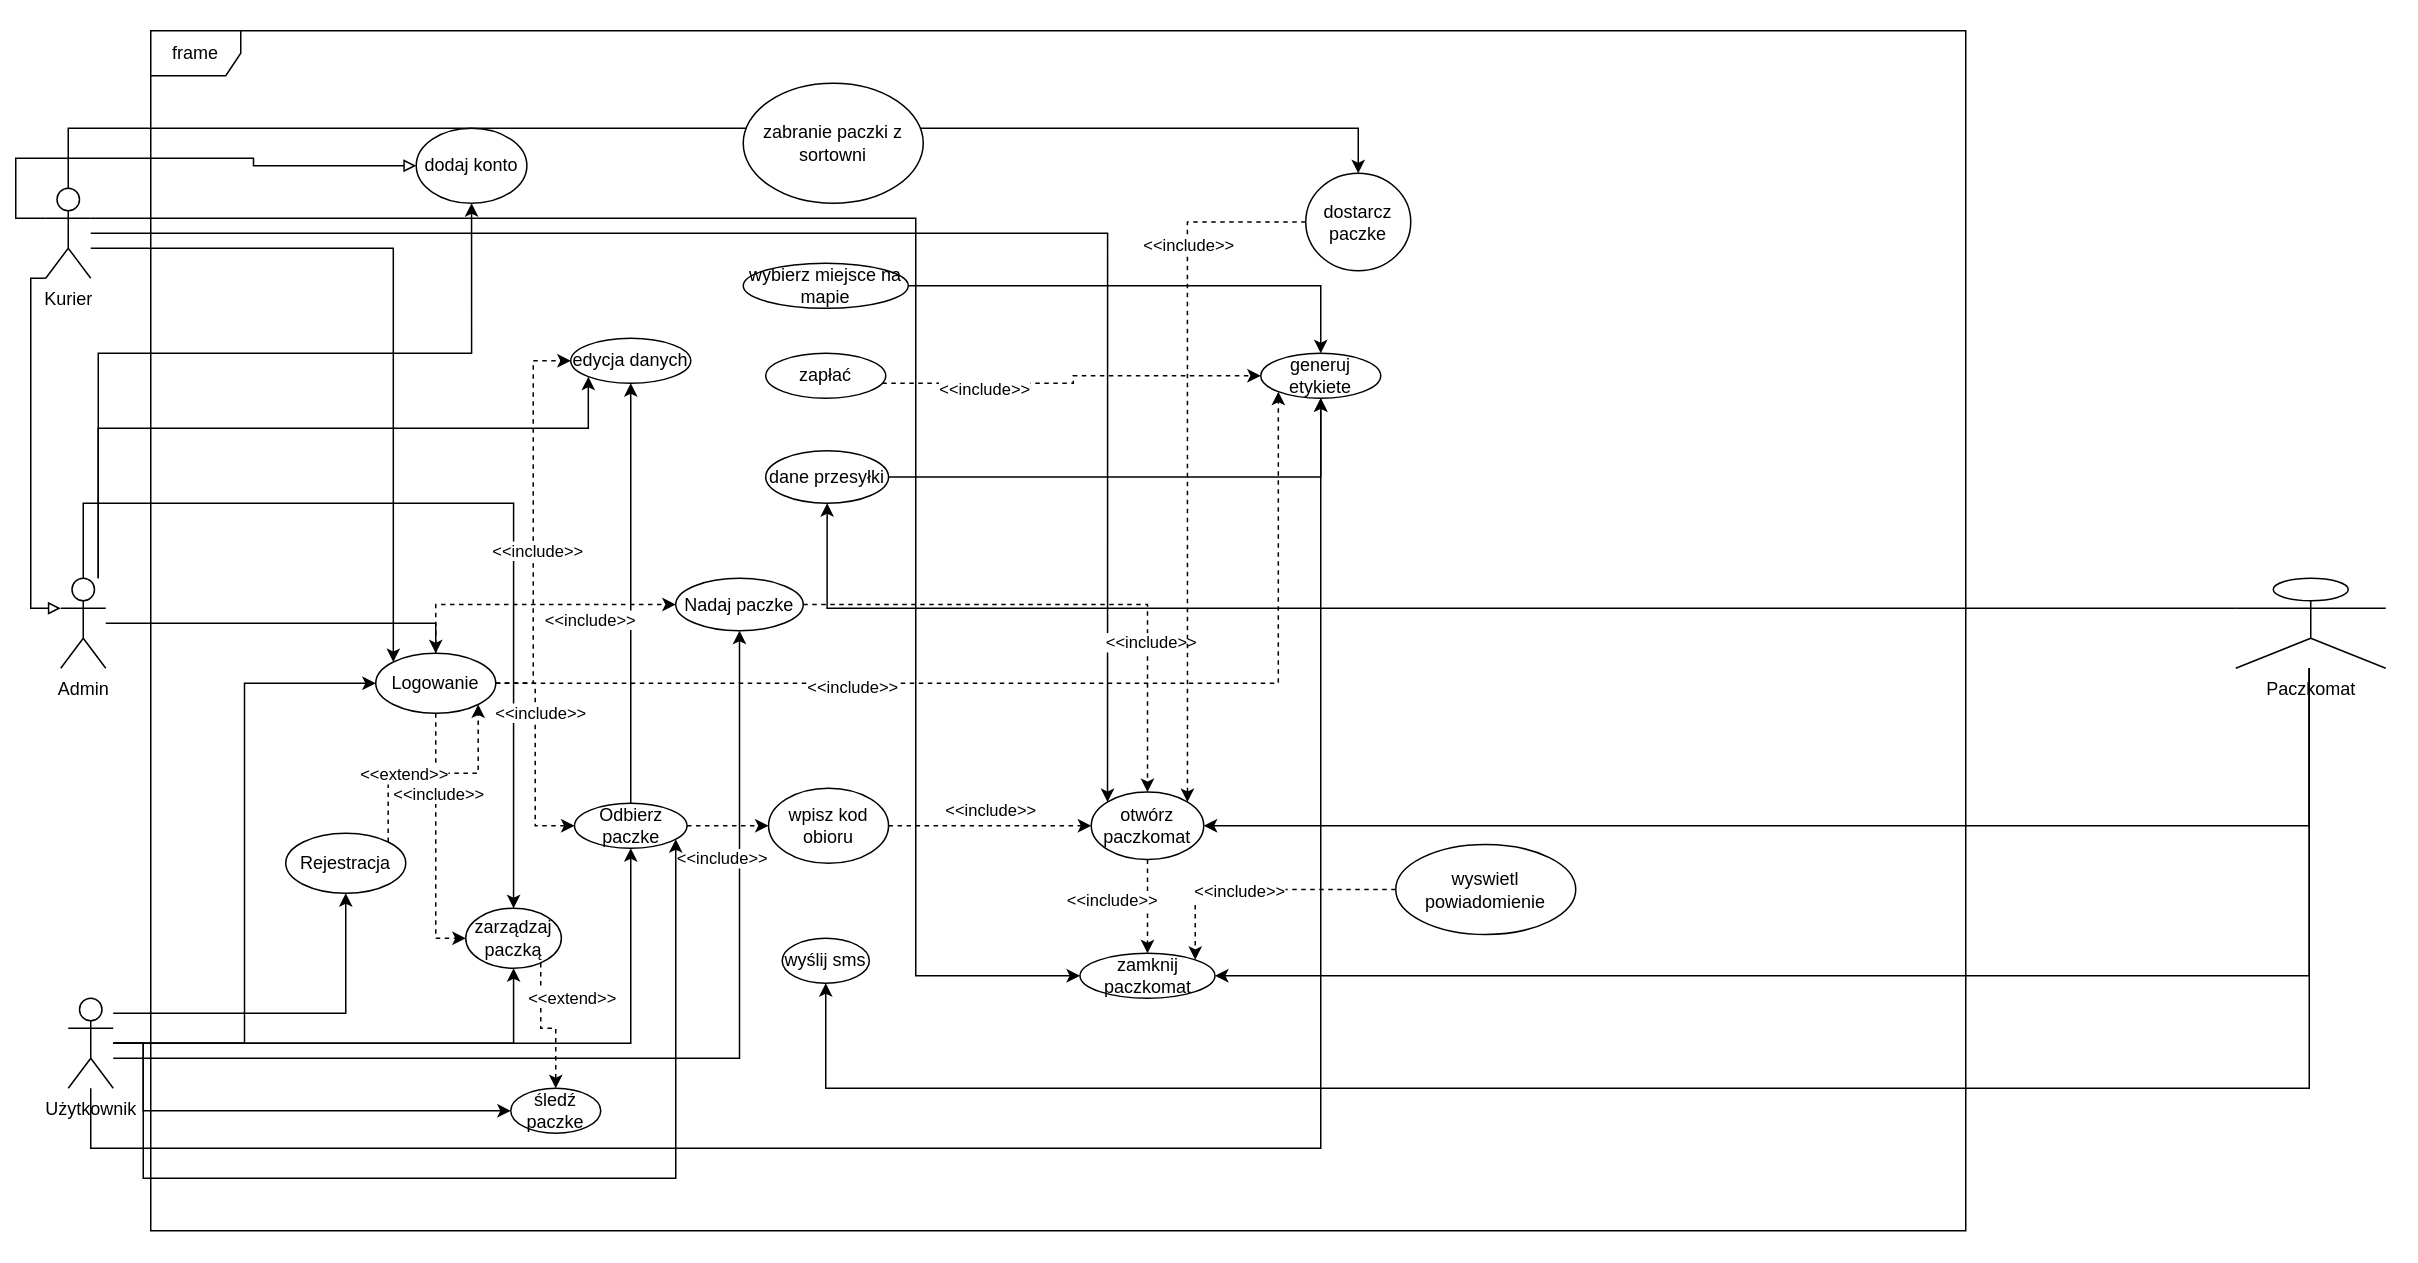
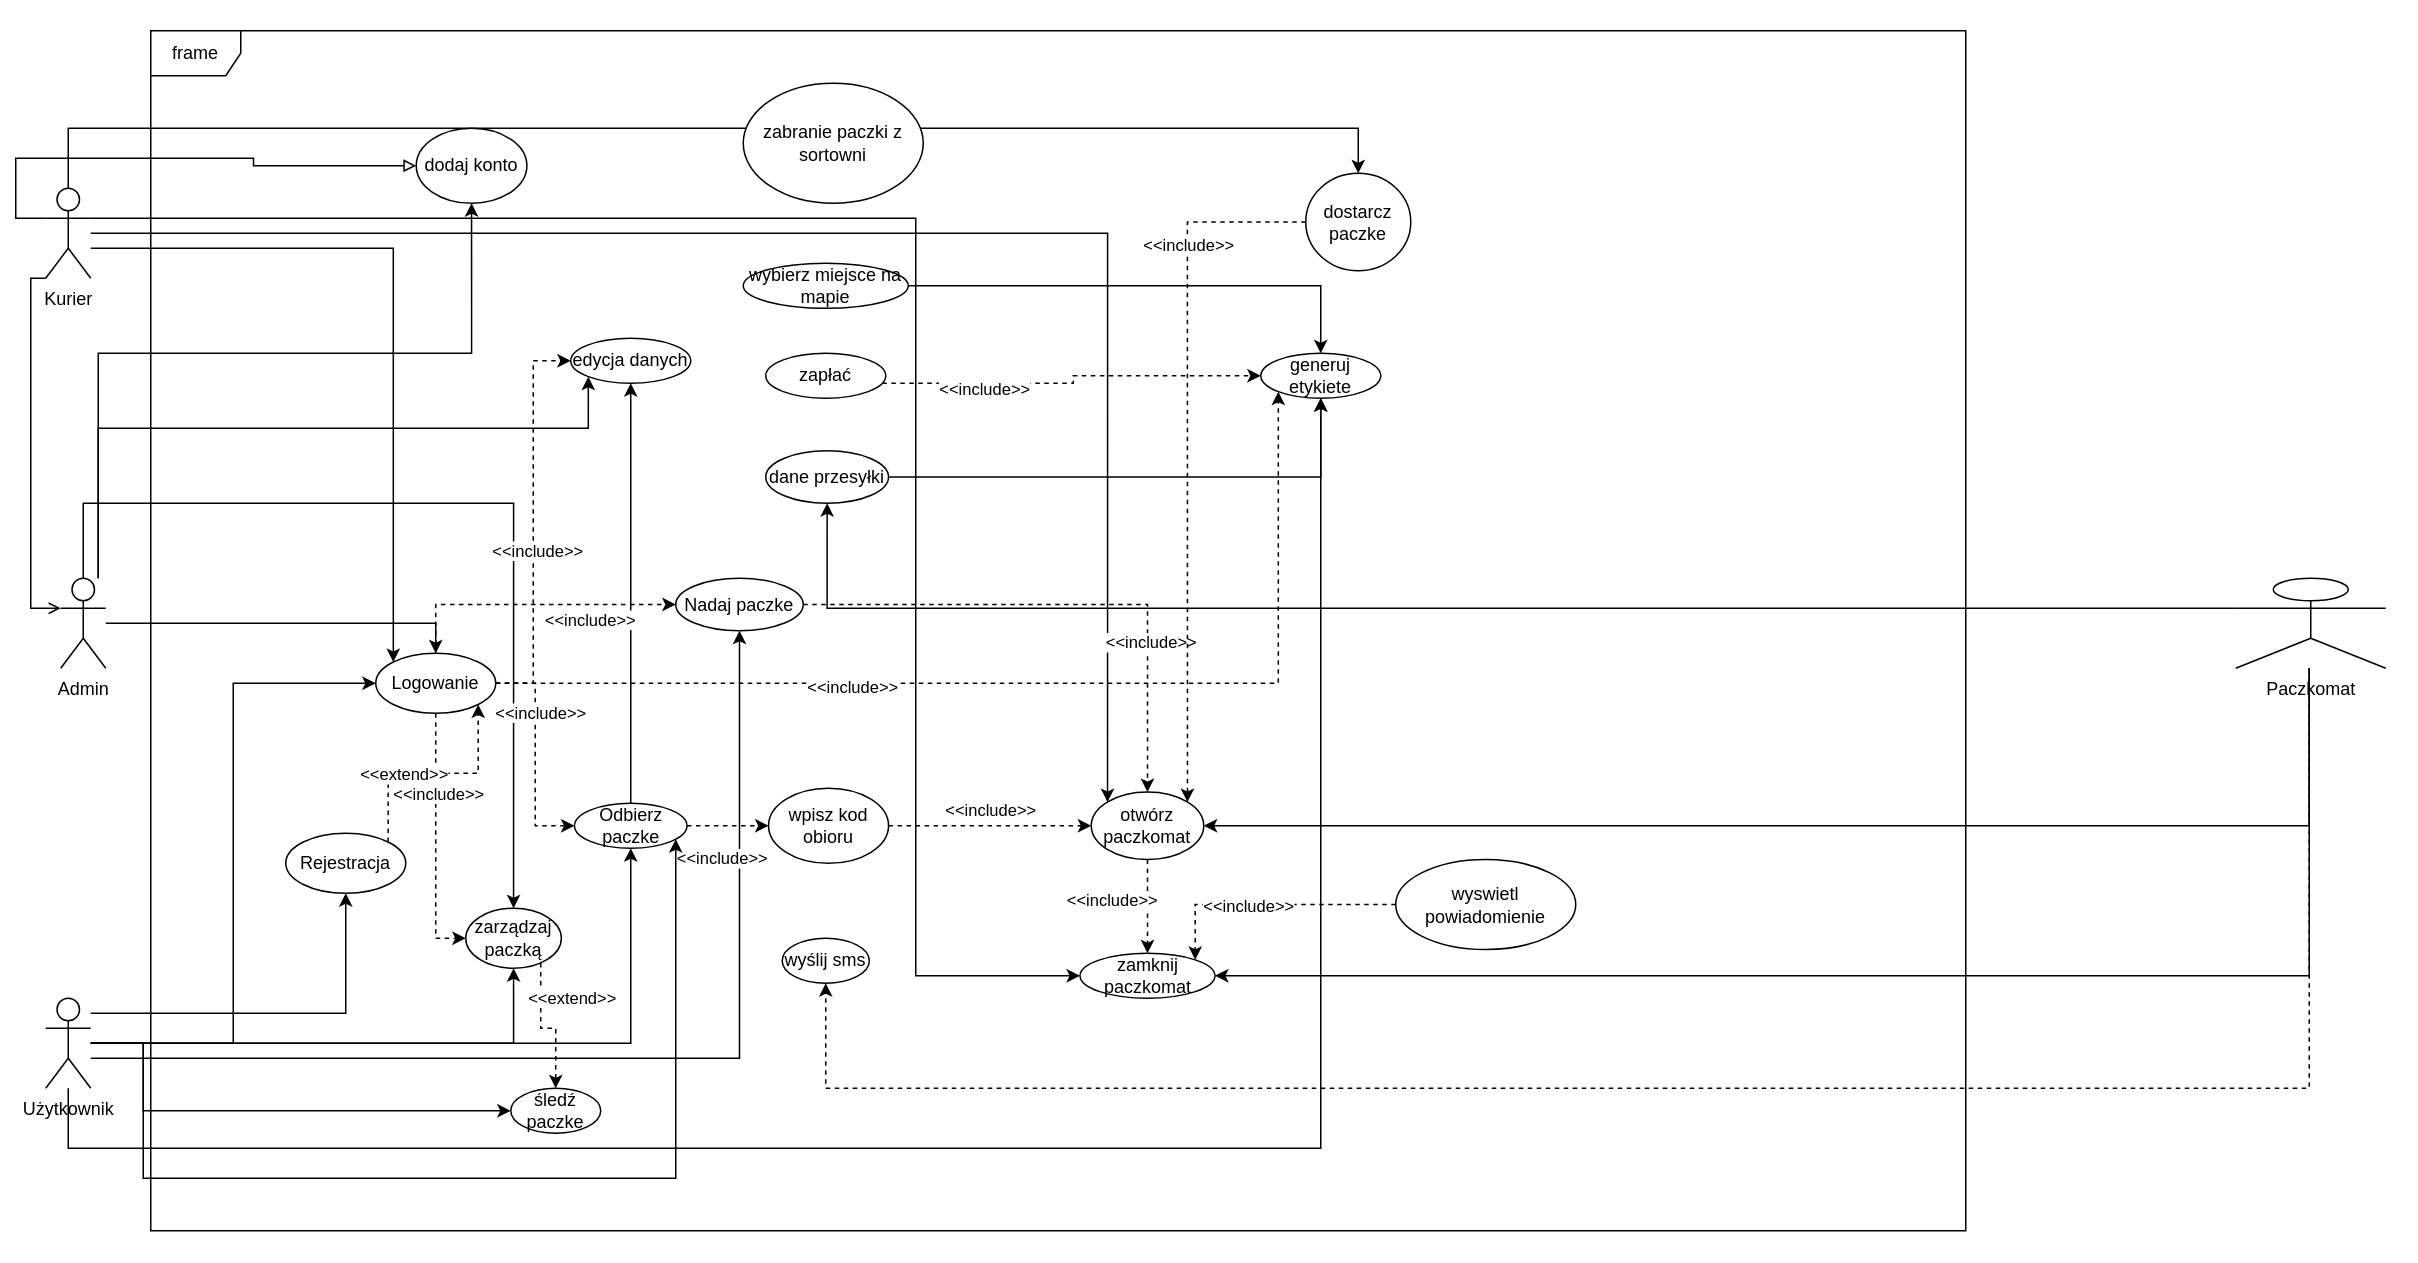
edge "Kurier" -> "Admin": arrowhead block -> open
node "wyswietl powiadomienie": moved (1486, 890) -> (1486, 905)
node "Użytkownik": moved (91, 1043) -> (68, 1043)
edge "Paczkomat" -> "wyślij sms": style solid -> dashed
